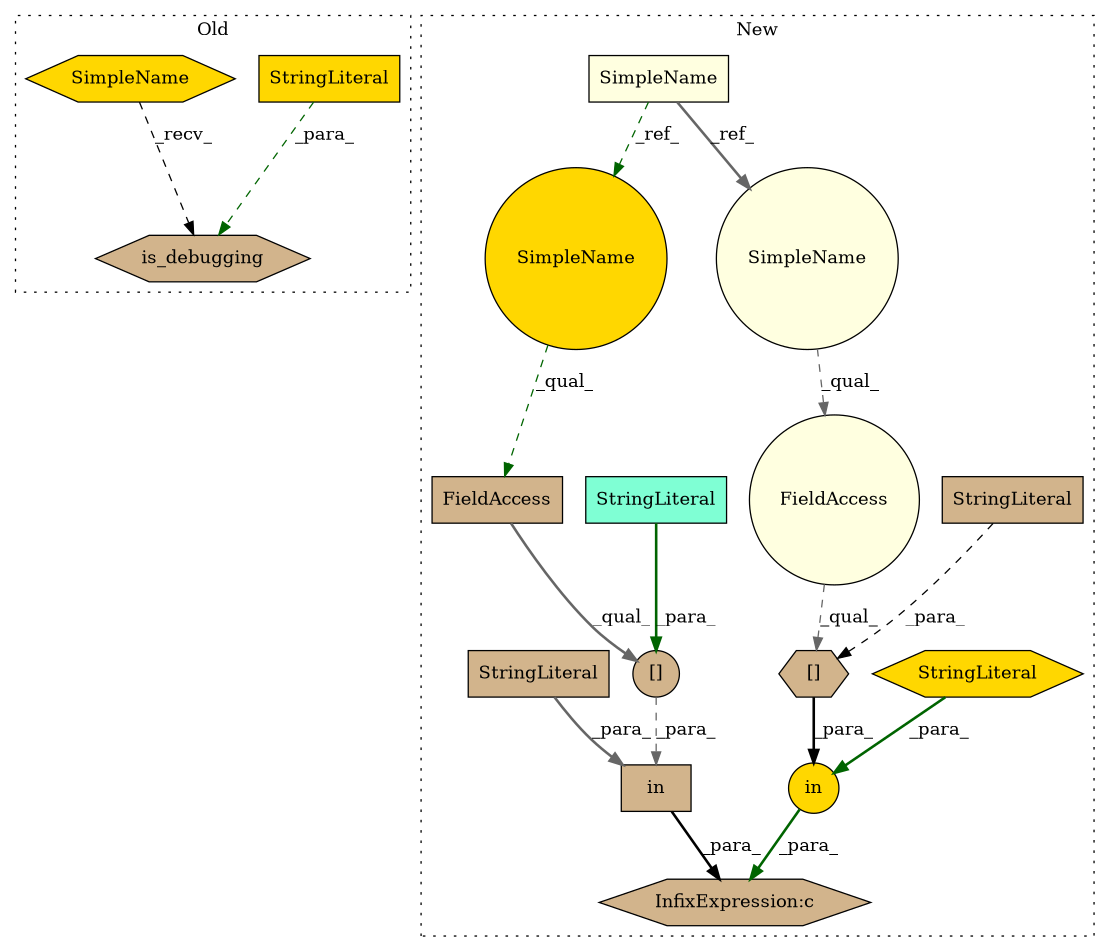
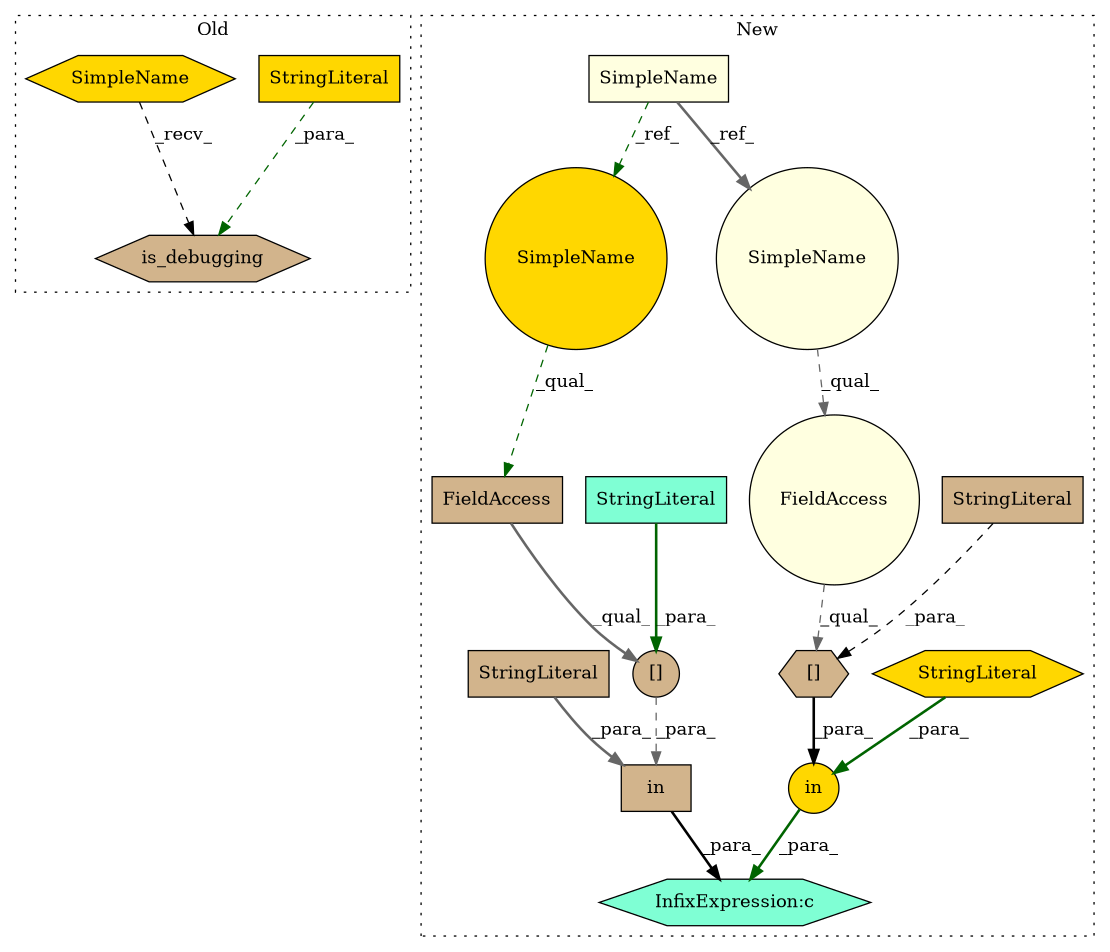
node "InfixExpression:c": fillcolor tan -> aquamarine
